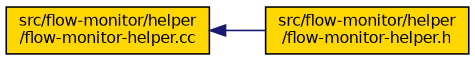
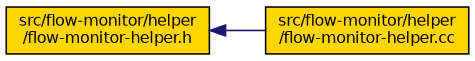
edge "src/flow-monitor/helper /flow-monitor-helper.h" -> "src/flow-monitor/helper /flow-monitor-helper.cc": reversed
